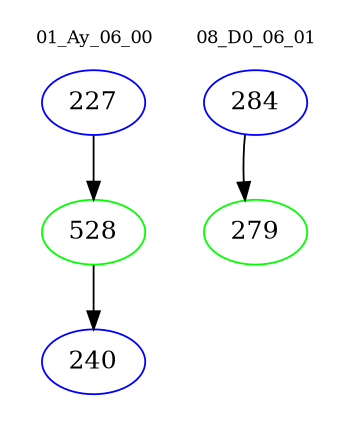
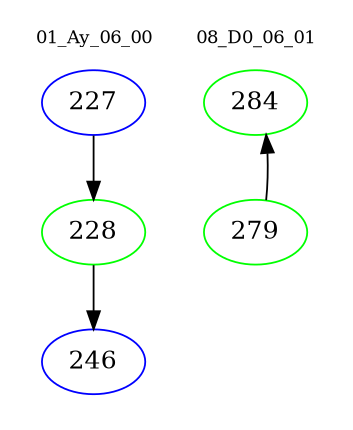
node "284": color blue -> green
edge "284" -> "279": reversed
node "528": label "528" -> "228"
node "240": label "240" -> "246"
